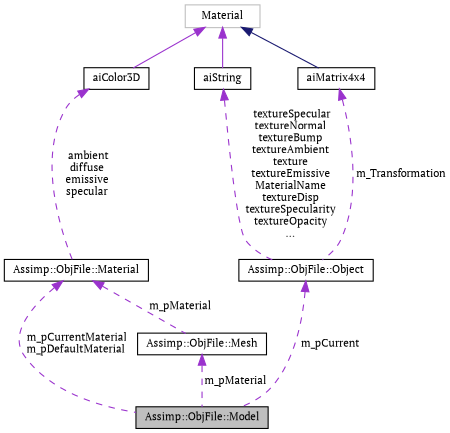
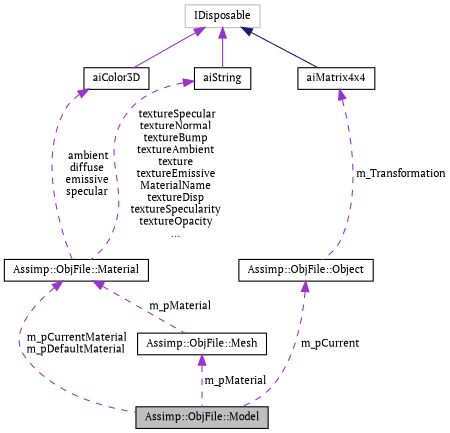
node "Material": label "Material" -> "IDisposable"
edge "Assimp::ObjFile::Object" -> "aiString": now "Assimp::ObjFile::Material" -> "aiString"
